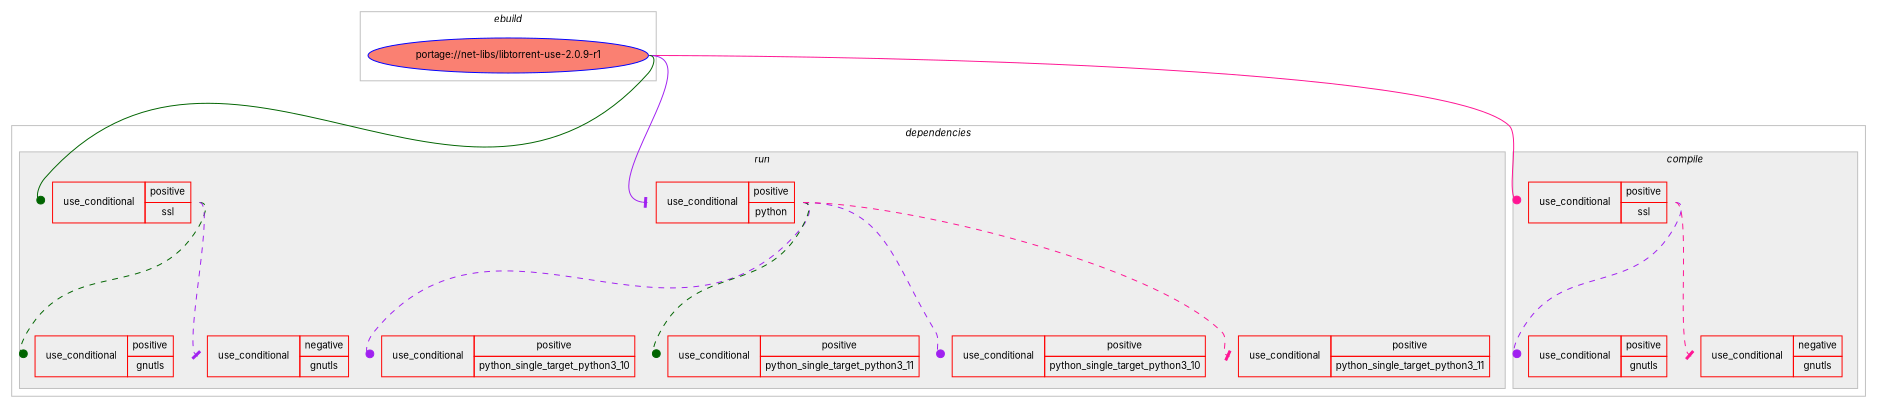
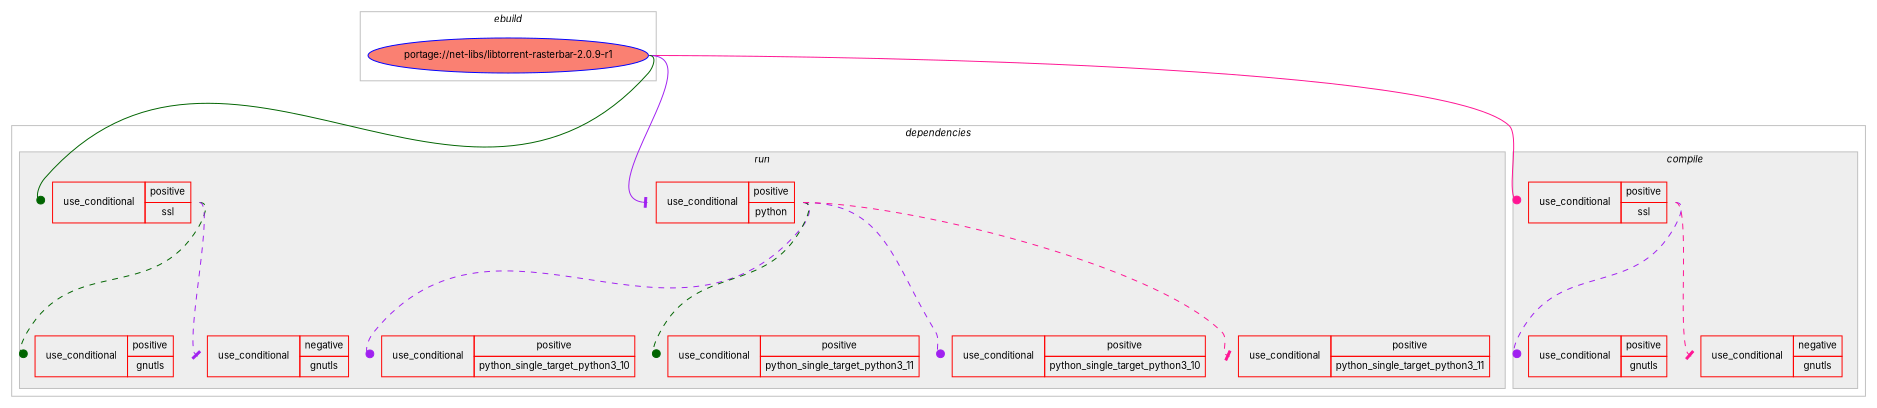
node "portage://net-libs/libtorrent-use-2.0.9-r1": label "portage://net-libs/libtorrent-use-2.0.9-r1" -> "portage://net-libs/libtorrent-rasterbar-2.0.9-r1"
